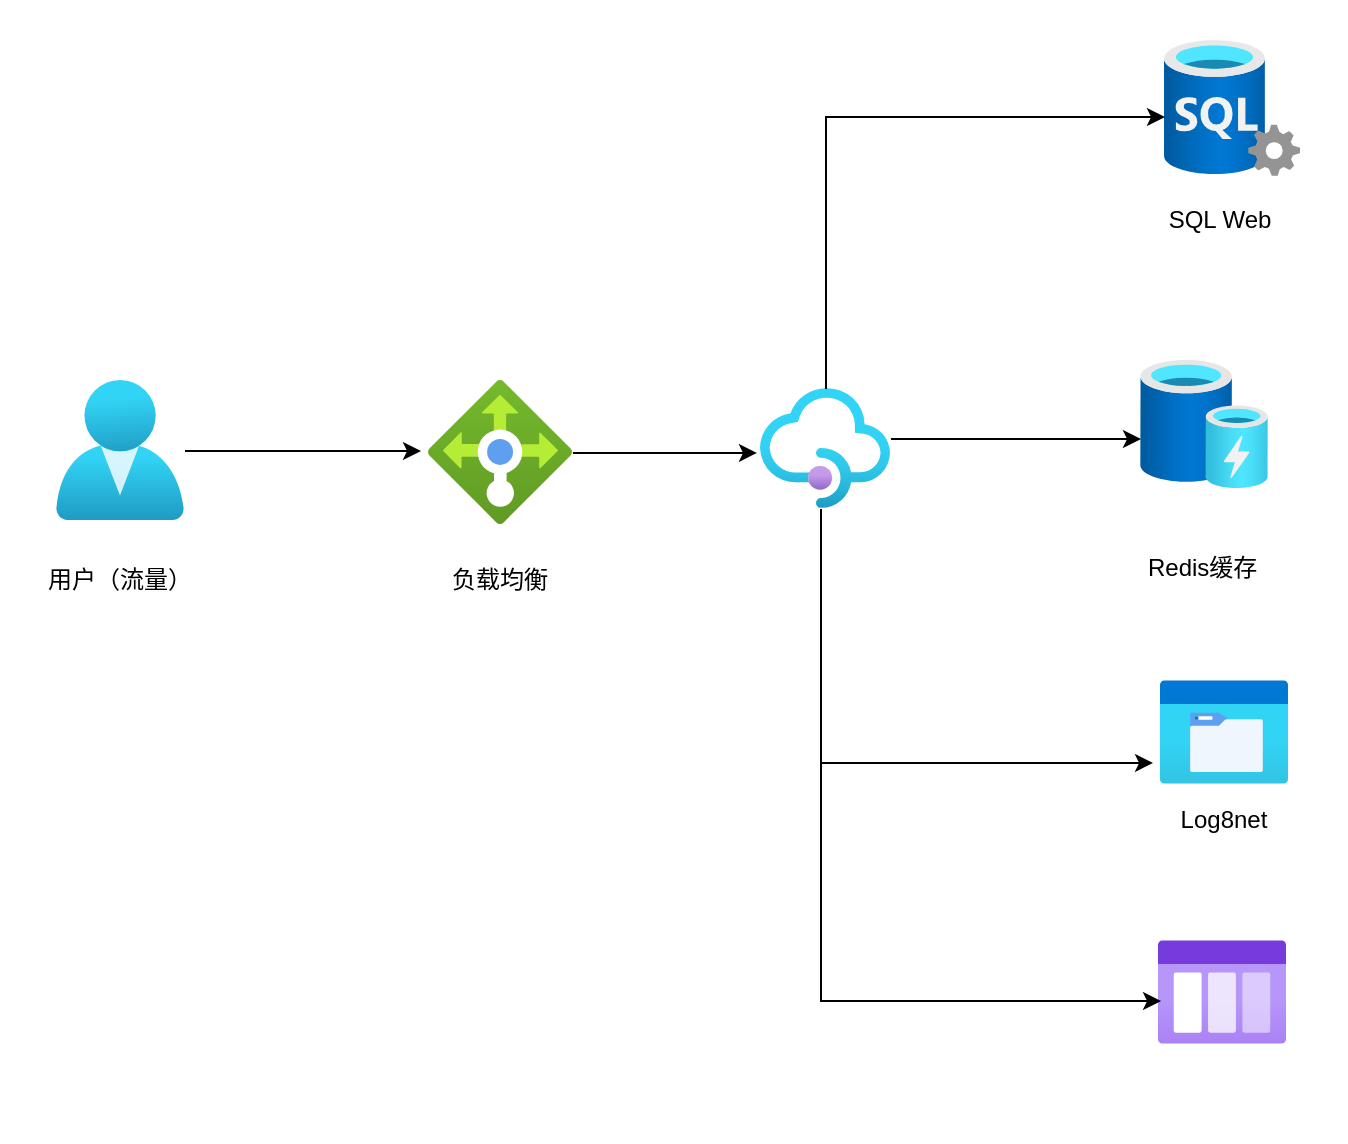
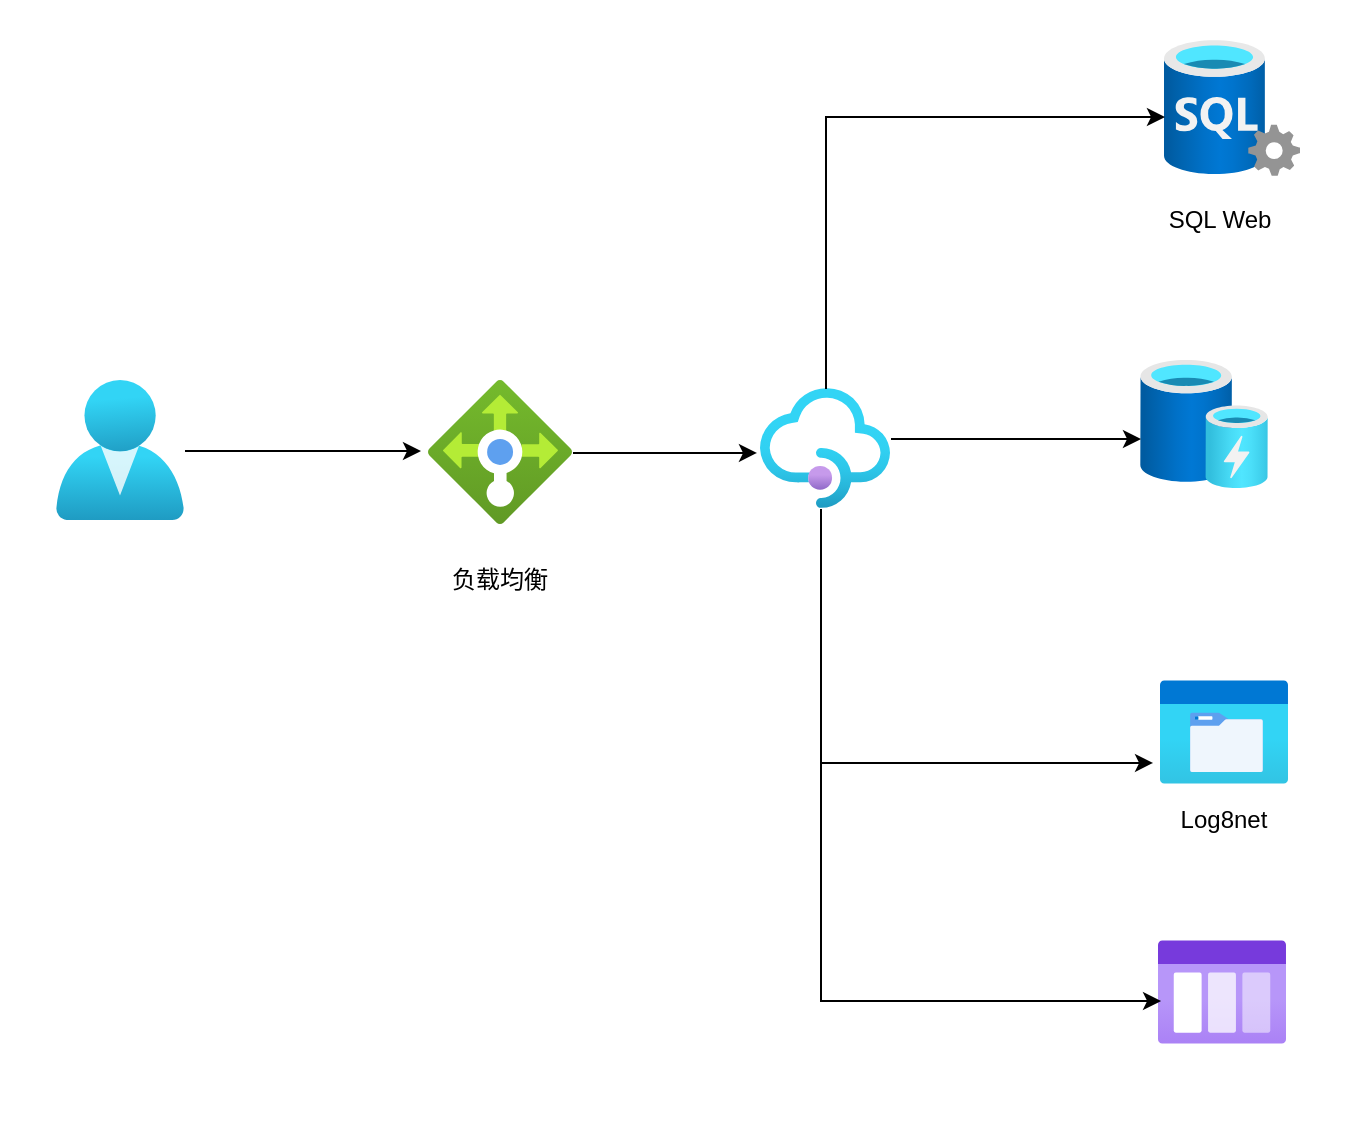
node "Redis缓存": removed
node "用户（流量）": removed
